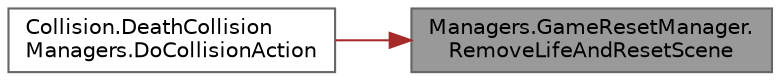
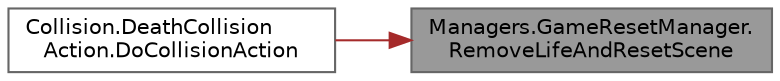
node "Collision.DeathCollision Managers.DoCollisionAction": label "Collision.DeathCollision Managers.DoCollisionAction" -> "Collision.DeathCollision Action.DoCollisionAction"
